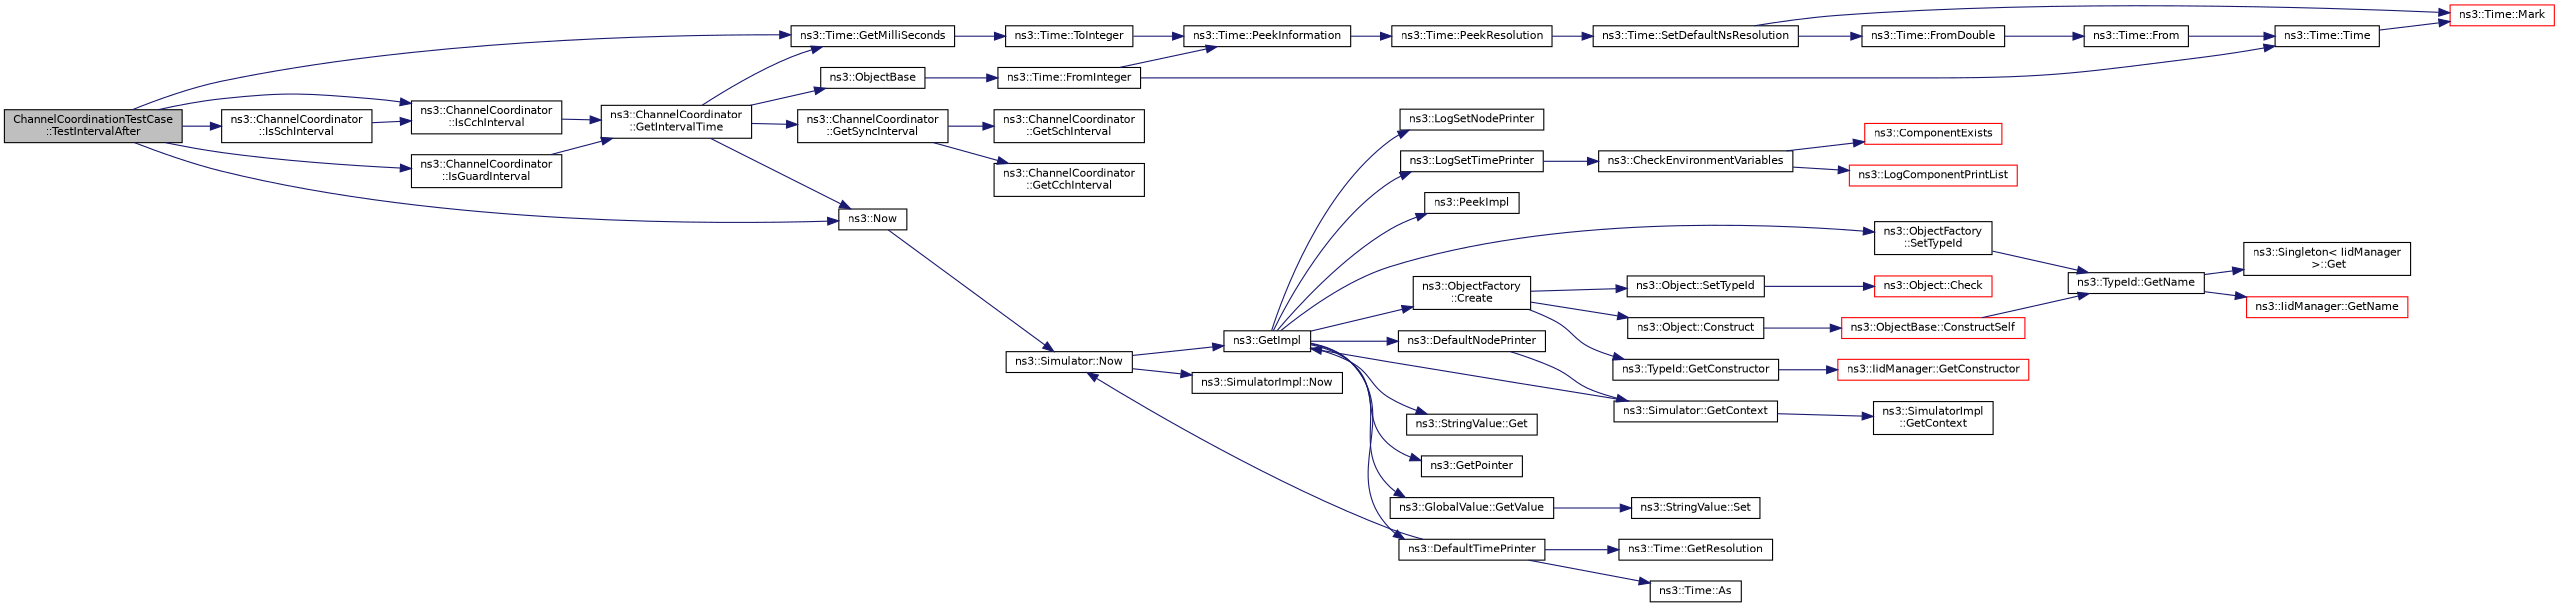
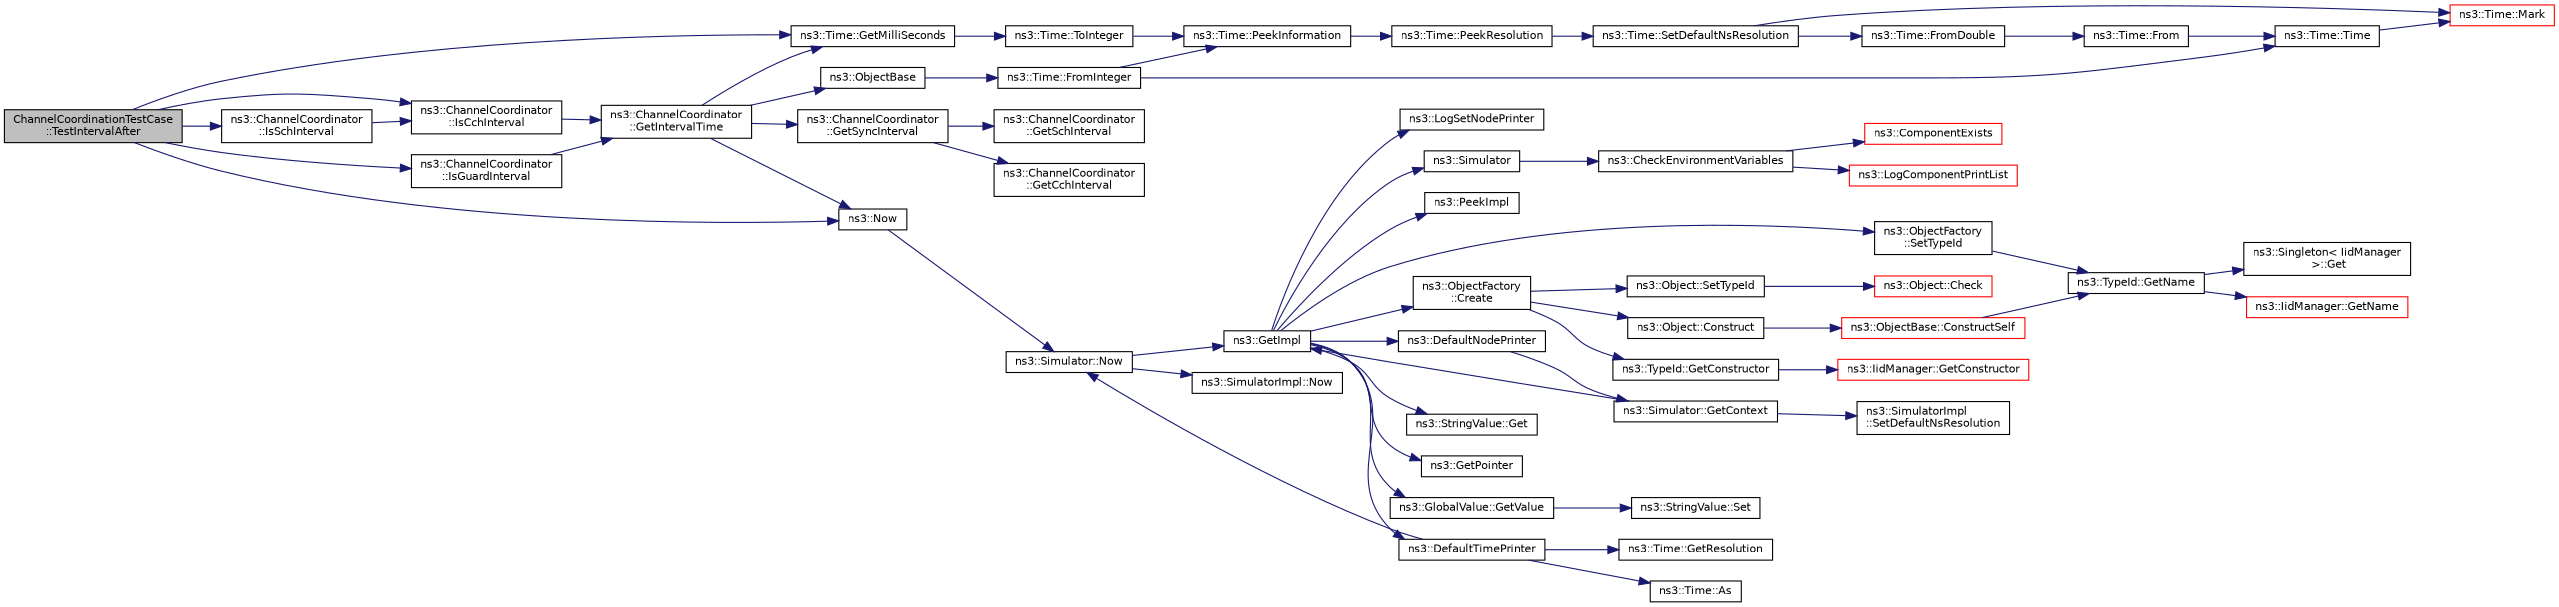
node "ns3::LogSetTimePrinter": label "ns3::LogSetTimePrinter" -> "ns3::Simulator"
node "ns3::SimulatorImpl ::GetContext": label "ns3::SimulatorImpl ::GetContext" -> "ns3::SimulatorImpl ::SetDefaultNsResolution"
